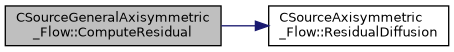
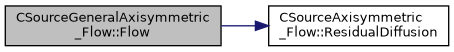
node "CSourceGeneralAxisymmetric _Flow::ComputeResidual": label "CSourceGeneralAxisymmetric _Flow::ComputeResidual" -> "CSourceGeneralAxisymmetric _Flow::Flow"
